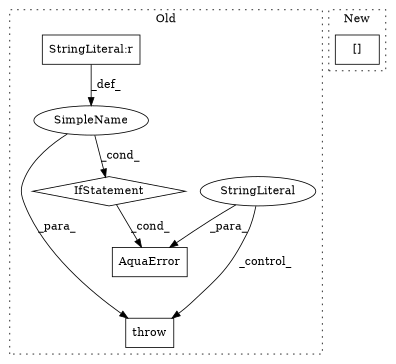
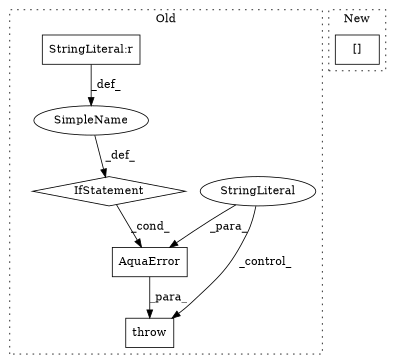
edge "SimpleName" -> "IfStatement": label "_cond_" -> "_def_"
edge "SimpleName" -> "throw": now "AquaError" -> "throw"
